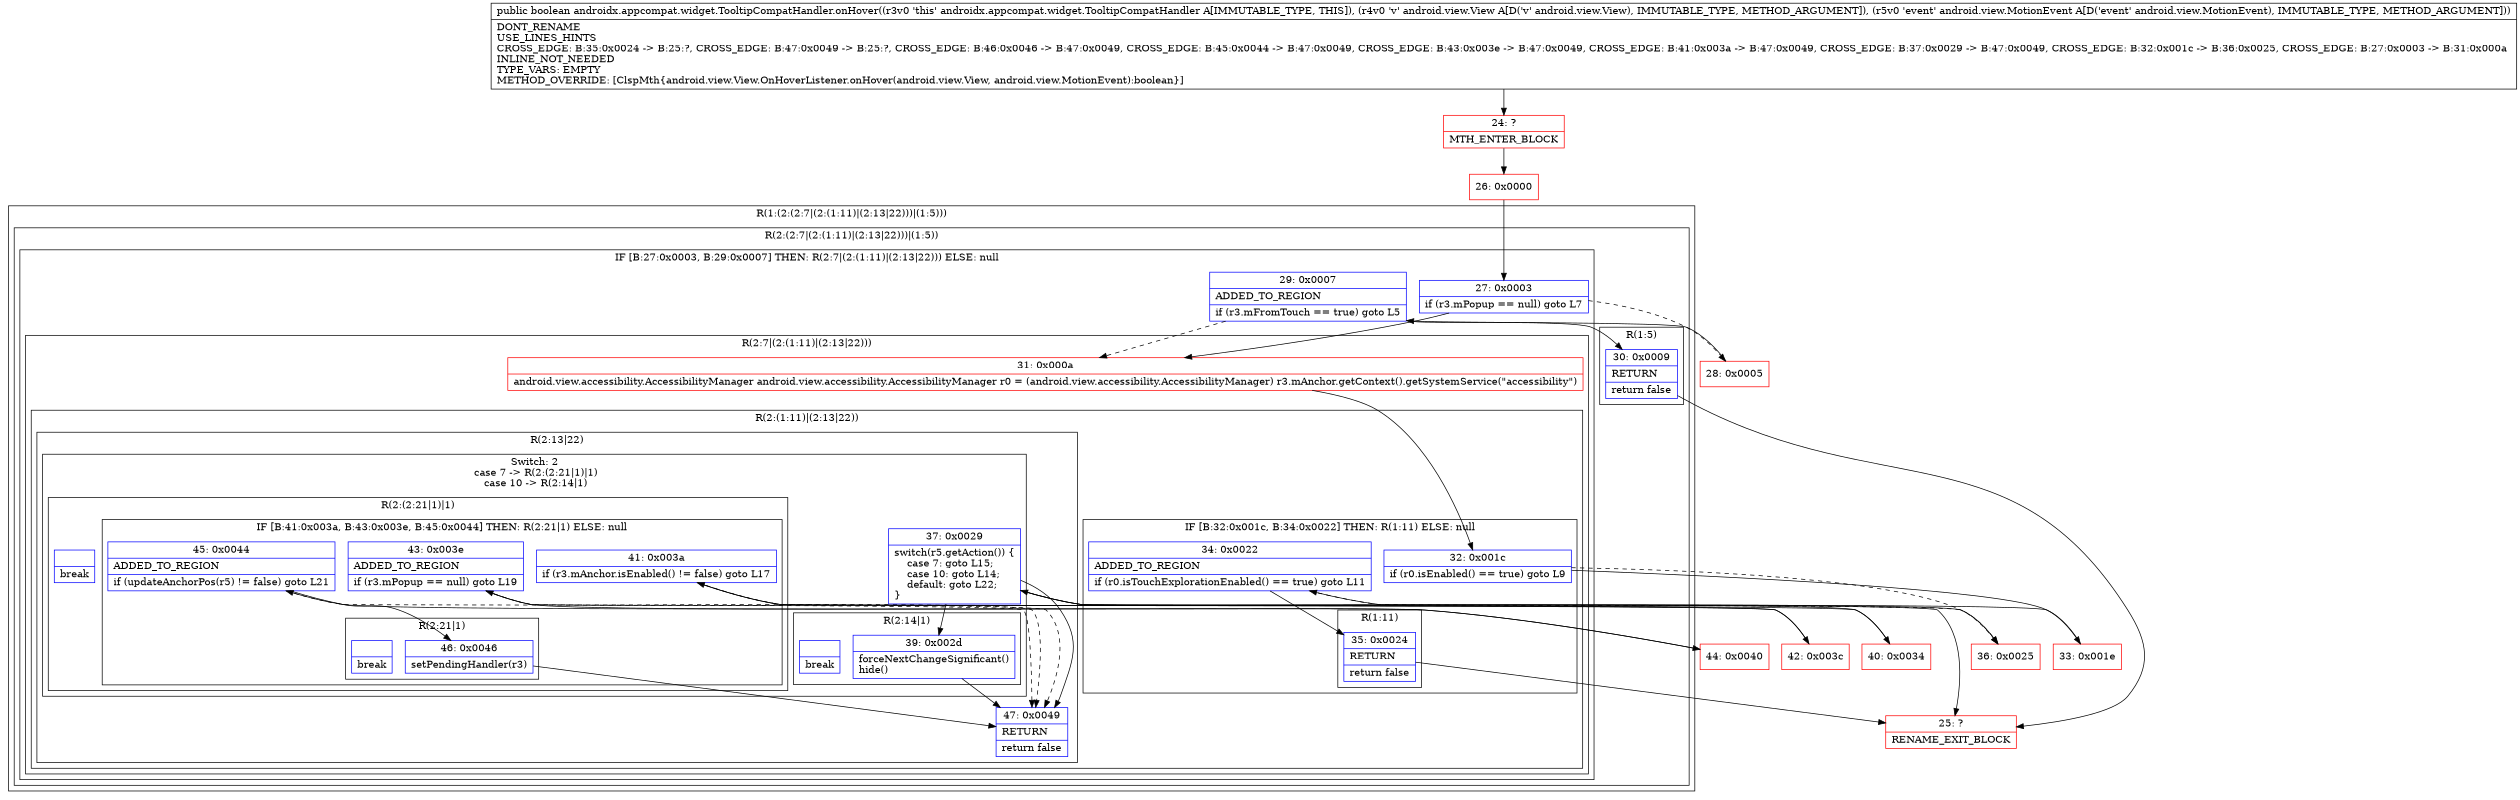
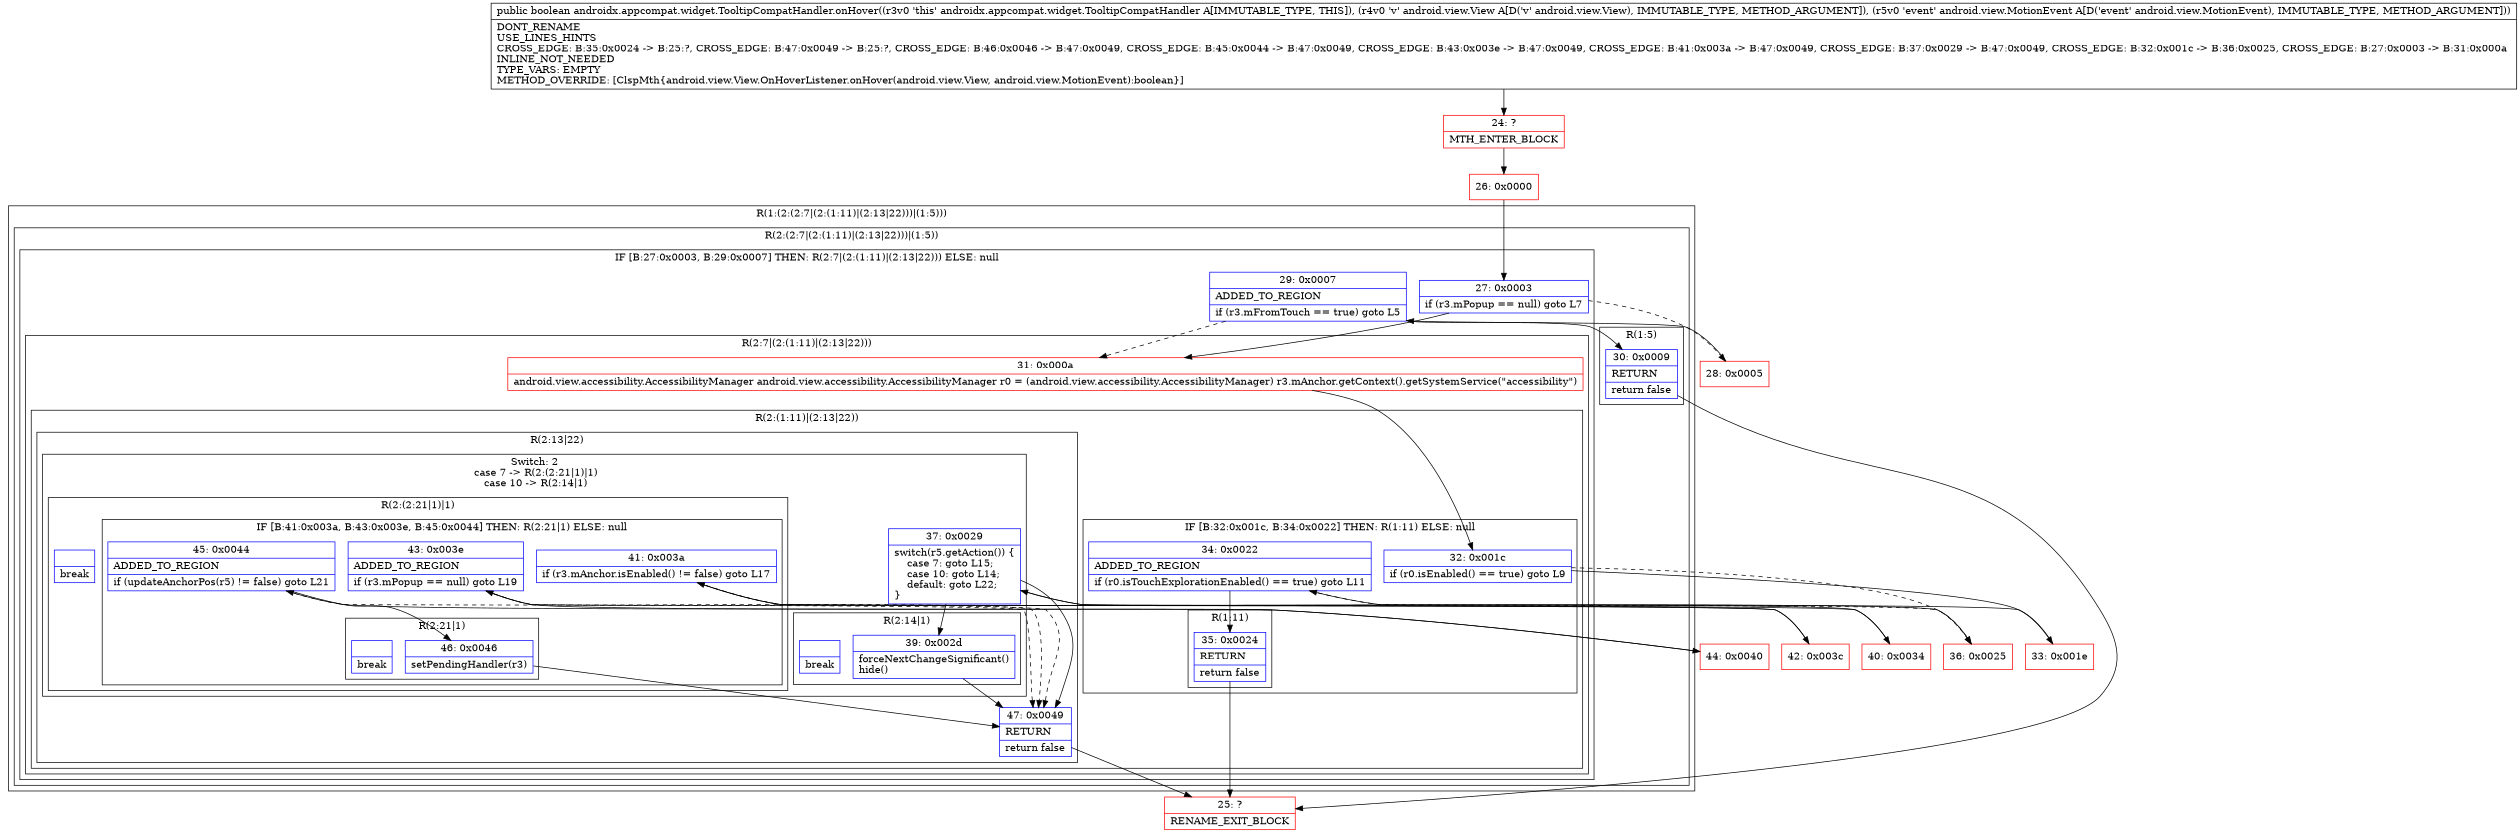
edge "37: 0x0029" -> "25: ?": now "47: 0x0049" -> "25: ?"
